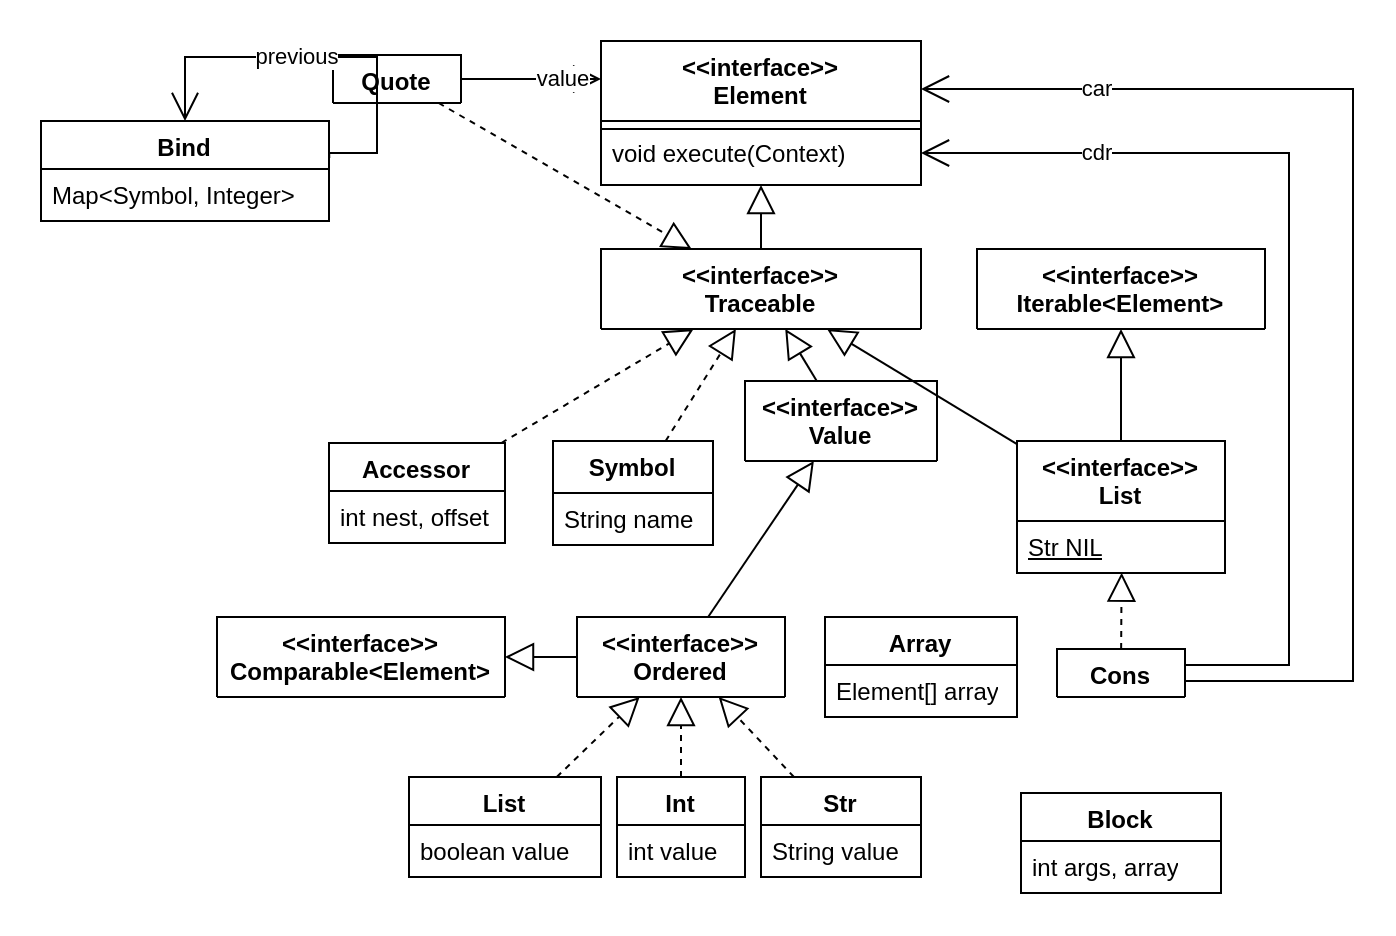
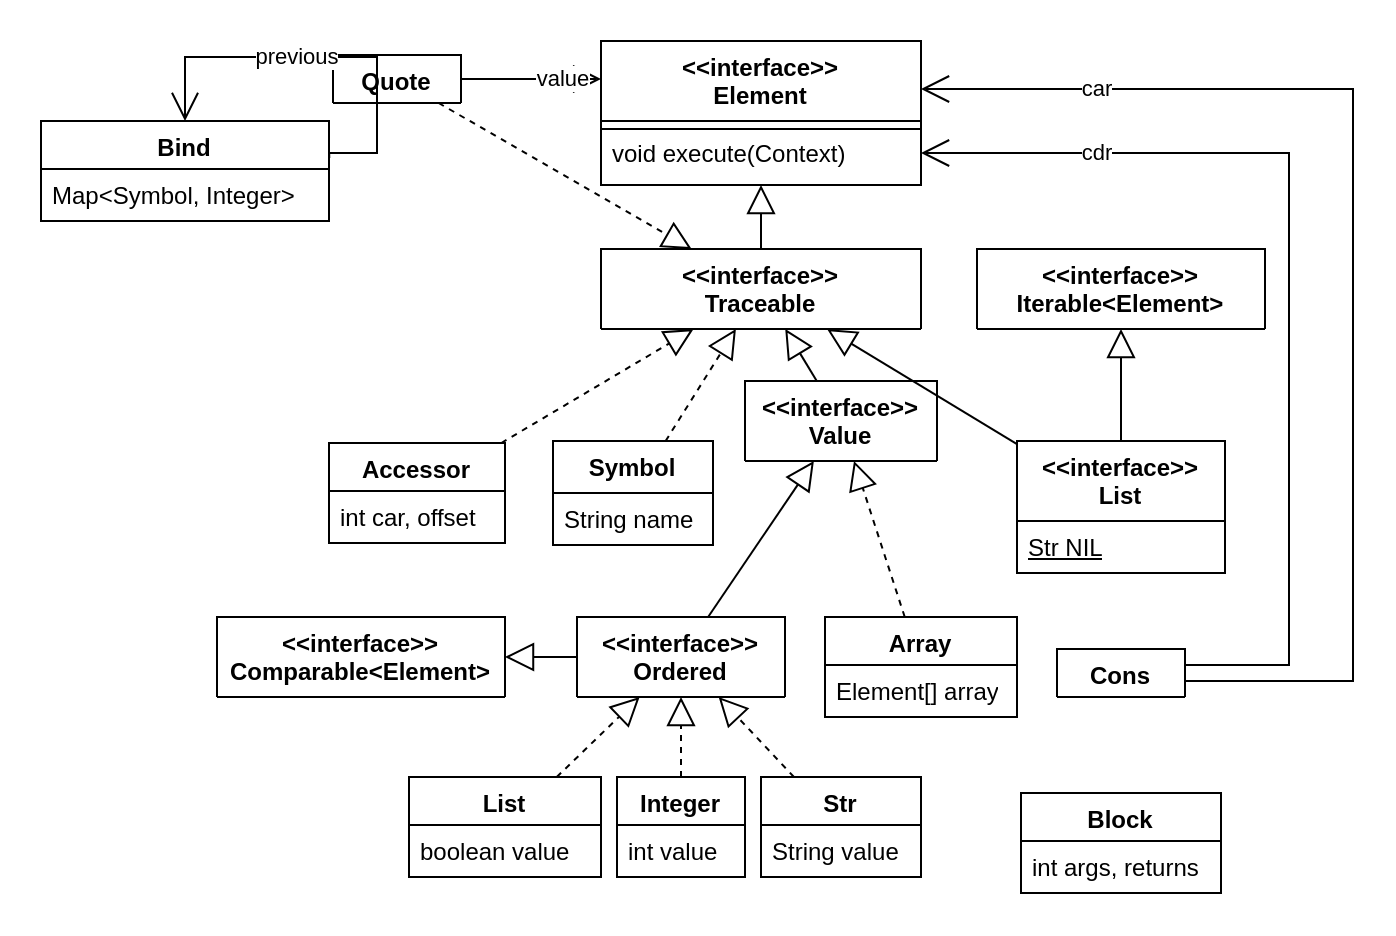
node "int nest, offset": label "int nest, offset" -> "int car, offset"
edge "Array" -> "<<interface>> Value": added
edge "Cons" -> "Str NIL": removed
node "Int": label "Int" -> "Integer"
node "int args, array": label "int args, array" -> "int args, returns"
